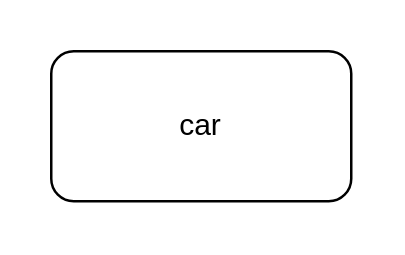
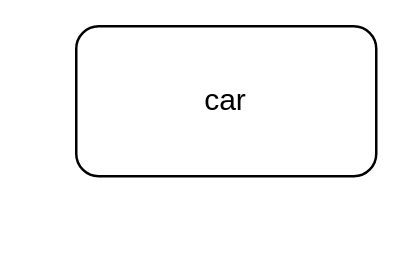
node "car": moved (201, 126) -> (226, 101)
